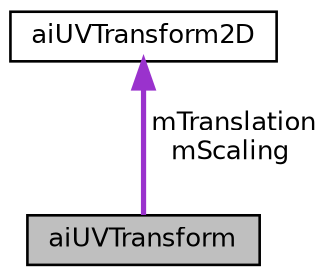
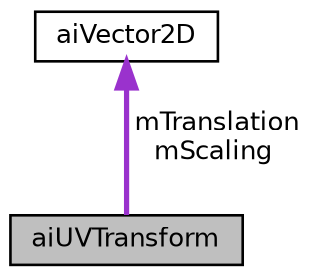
node "aiUVTransform2D": label "aiUVTransform2D" -> "aiVector2D"
